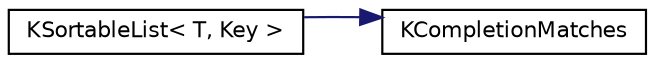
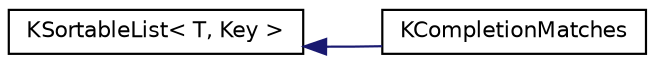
edge "KSortableList< T, Key >" -> "KCompletionMatches": reversed
